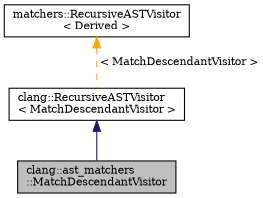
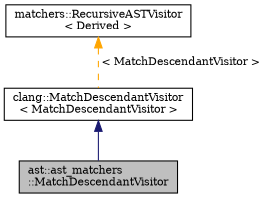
node "clang::RecursiveASTVisitor < MatchDescendantVisitor >": label "clang::RecursiveASTVisitor < MatchDescendantVisitor >" -> "clang::MatchDescendantVisitor < MatchDescendantVisitor >"
node "clang::ast_matchers ::MatchDescendantVisitor": label "clang::ast_matchers ::MatchDescendantVisitor" -> "ast::ast_matchers ::MatchDescendantVisitor"
